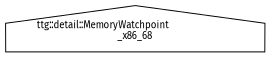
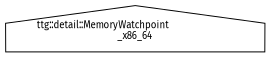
node "ttg::detail::MemoryWatchpoint _x86_68": label "ttg::detail::MemoryWatchpoint _x86_68" -> "ttg::detail::MemoryWatchpoint _x86_64"
